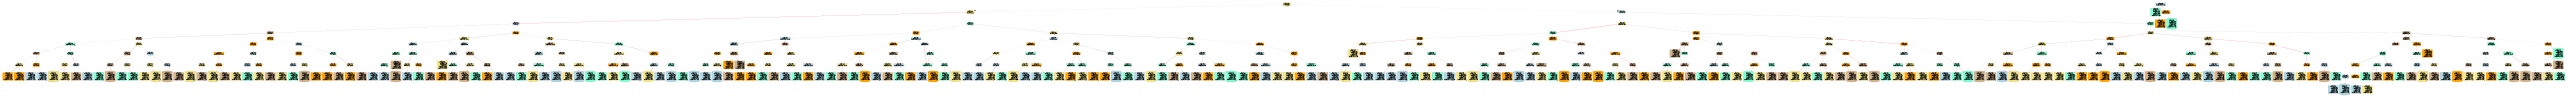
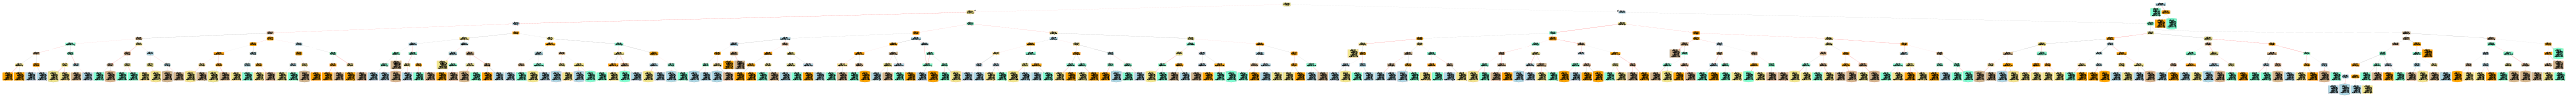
node "mse = 0.019 samples = 1.2% storage_x_inflow ≤ -0.576": fillcolor tan -> orange
